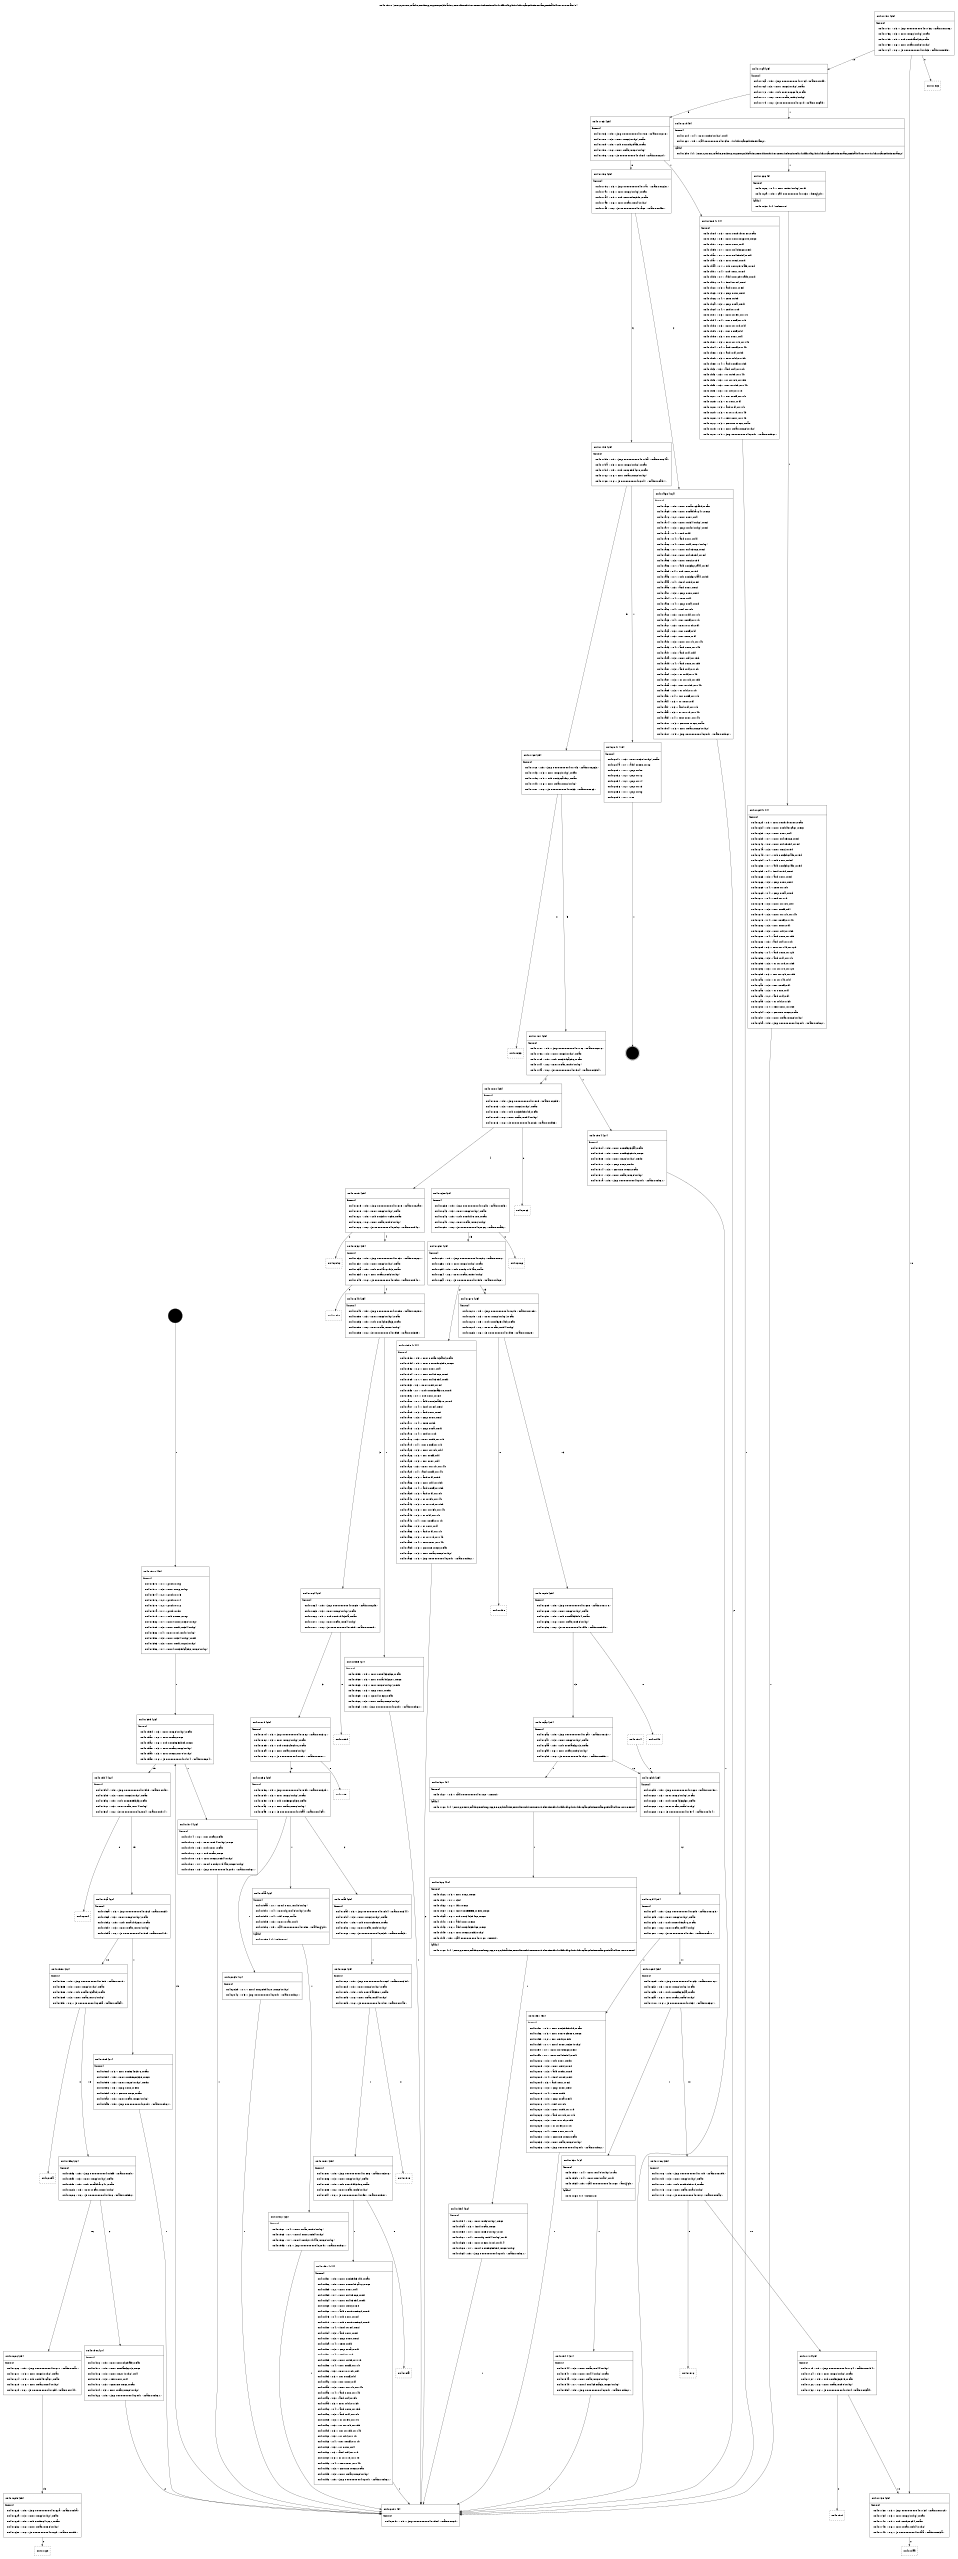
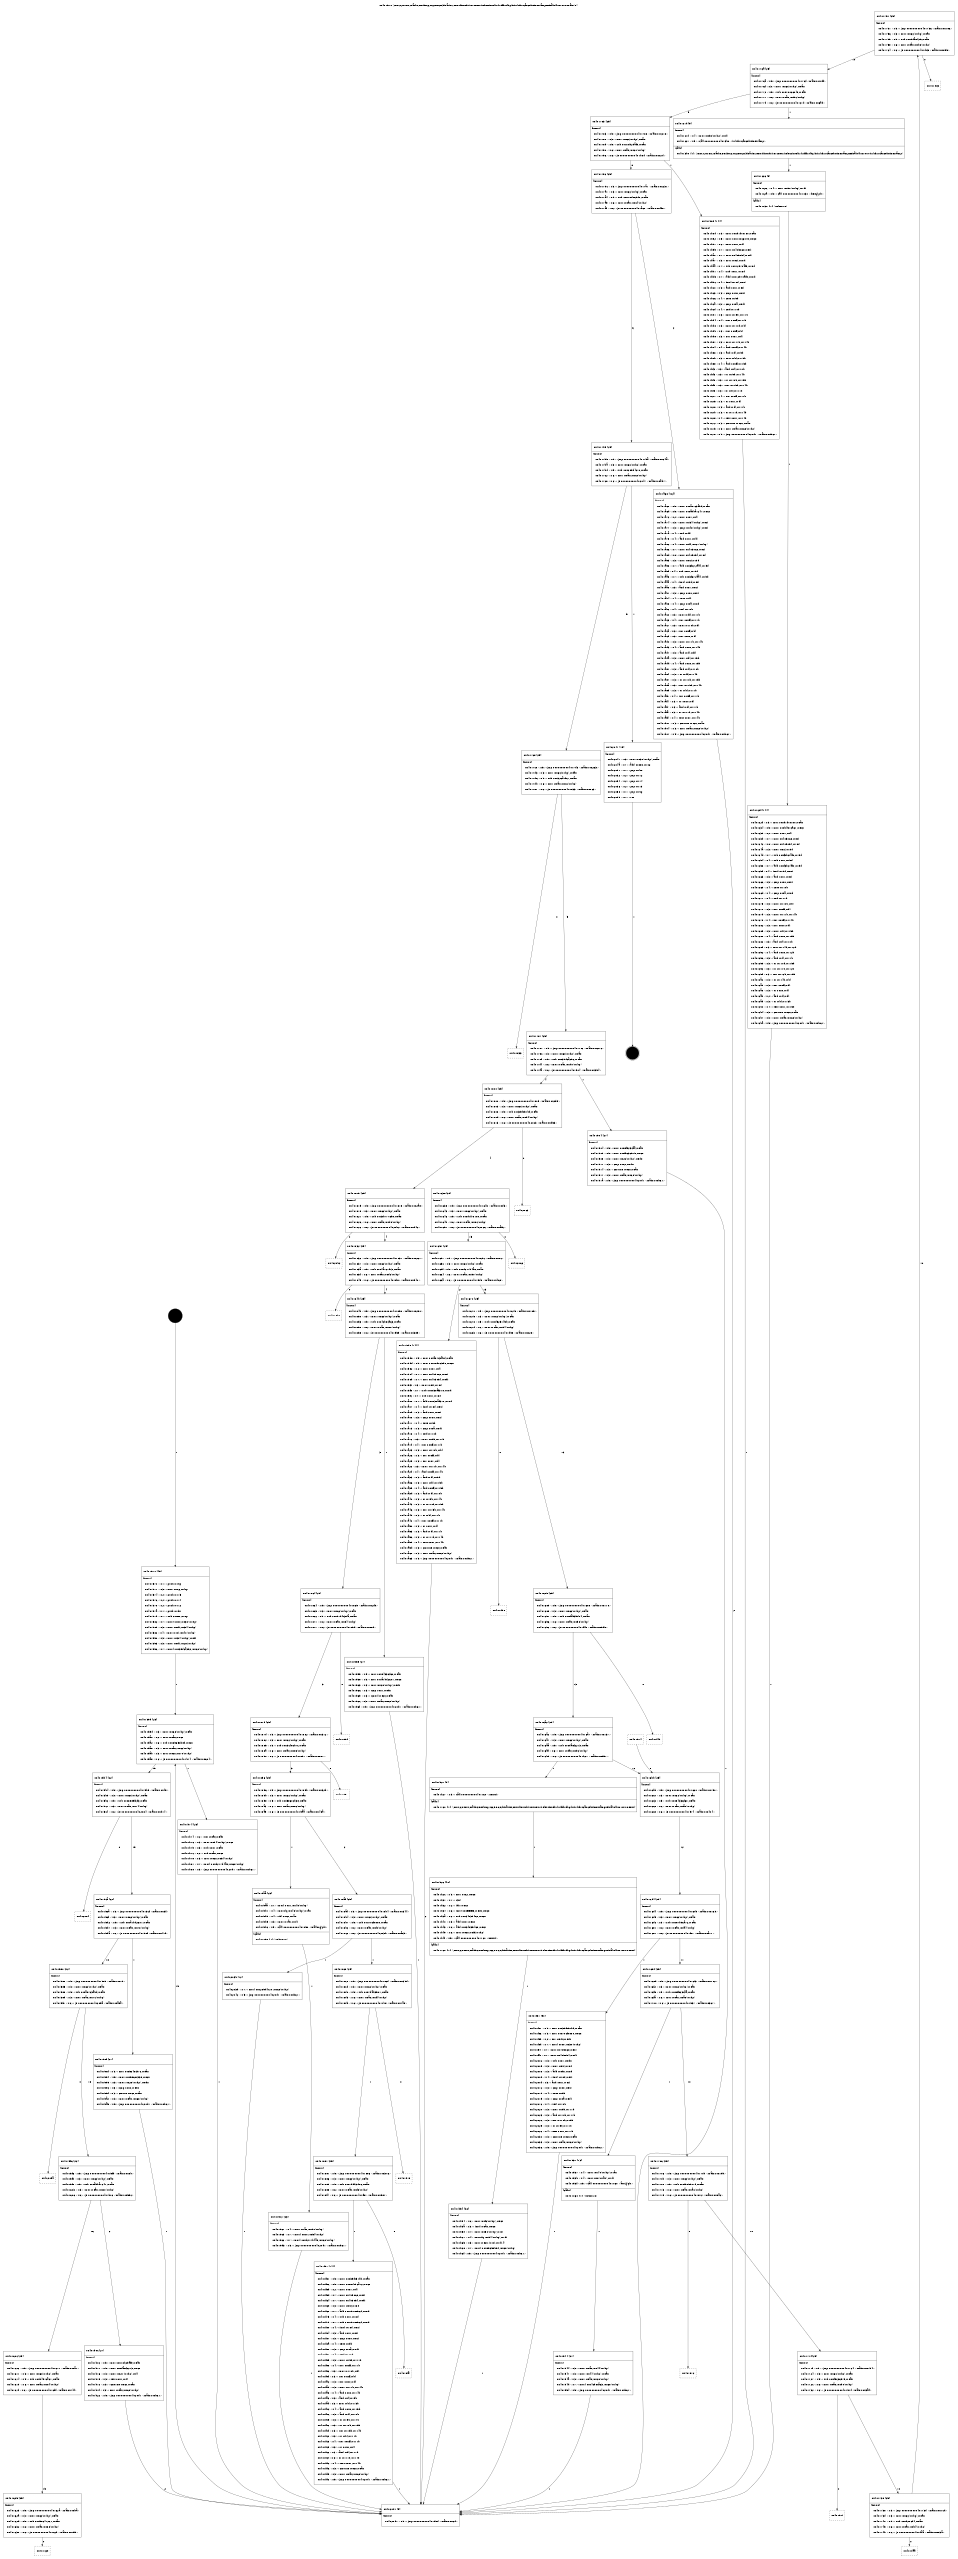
edge "0x401751 [25]" -> "0x401738 [25]": reversed
edge "0x401896 [25]" -> "0x40203b [12]": now "0x4018af [25]" -> "0x40203b [12]"
